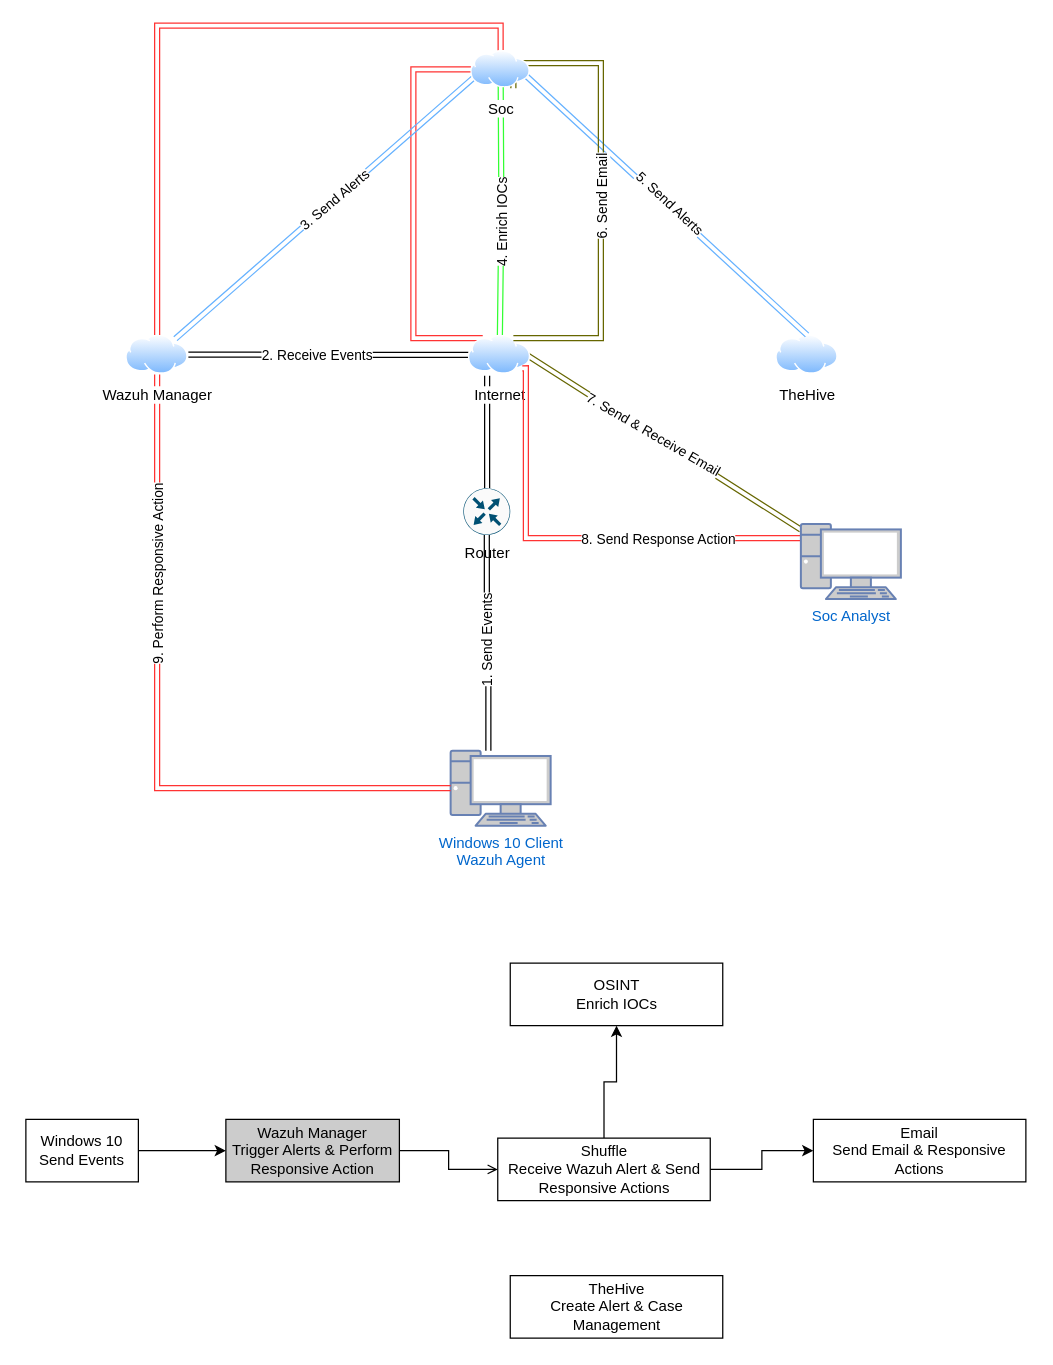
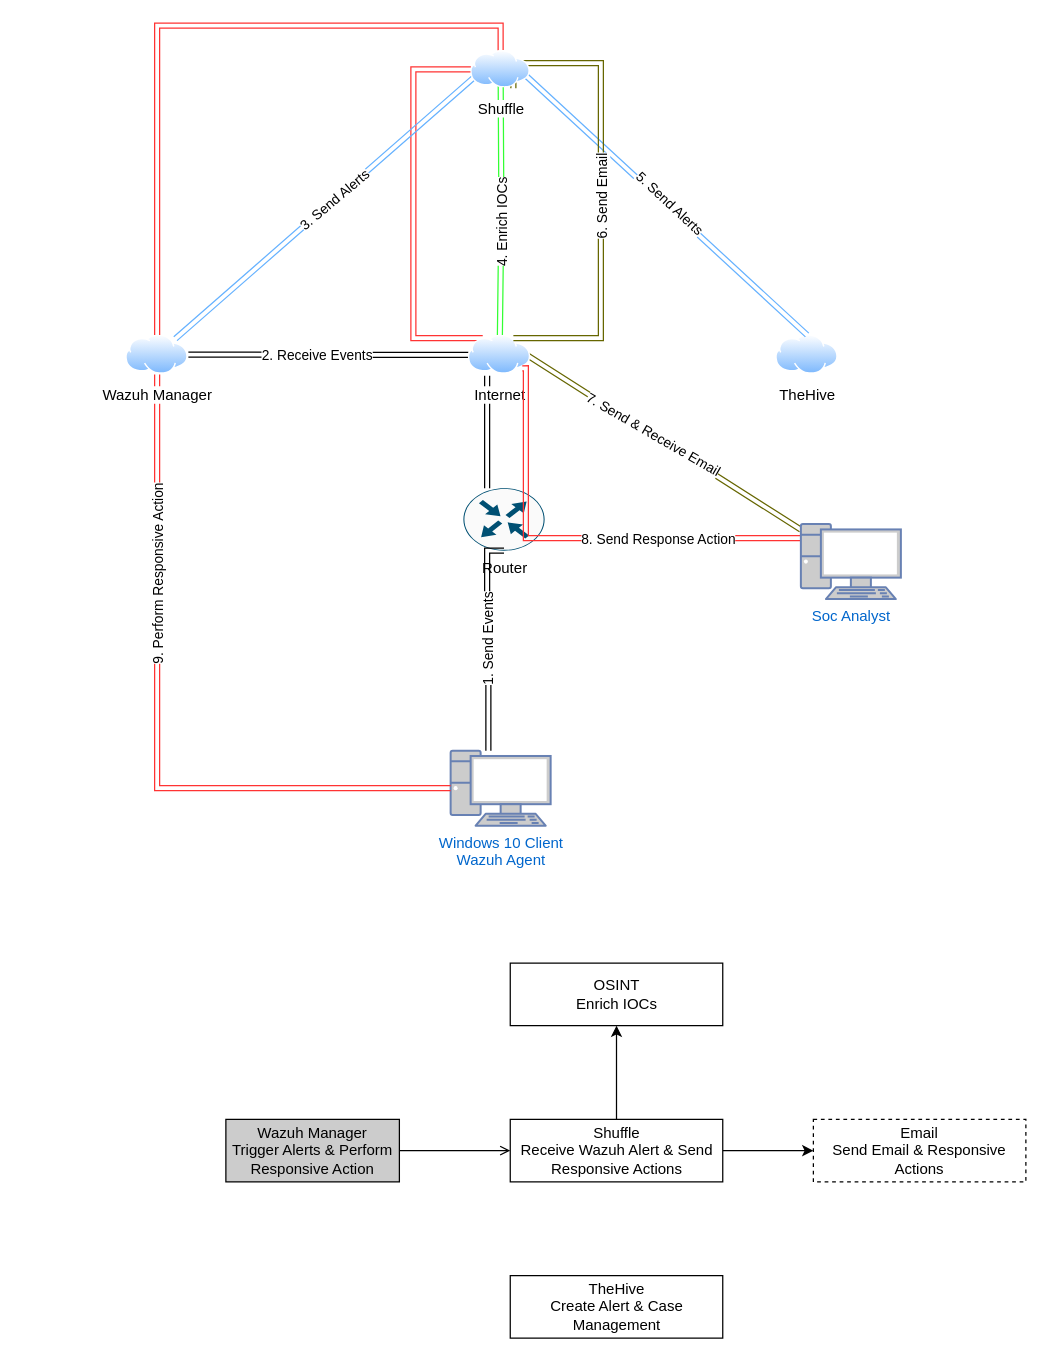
node "Soc": label "Soc" -> "Shuffle"
node "Router": size 47x47 -> 81x63
node "Windows 10 Send Events": removed
edge "Windows 10 Send Events" -> "Wazuh Manager Trigger Alerts & Perform Responsive Action": removed
node "Email Send Email & Responsive Actions": style solid -> dashed
node "Shuffle Receive Wazuh Alert & Send Responsive Actions": moved (604, 1169) -> (616, 1151)
